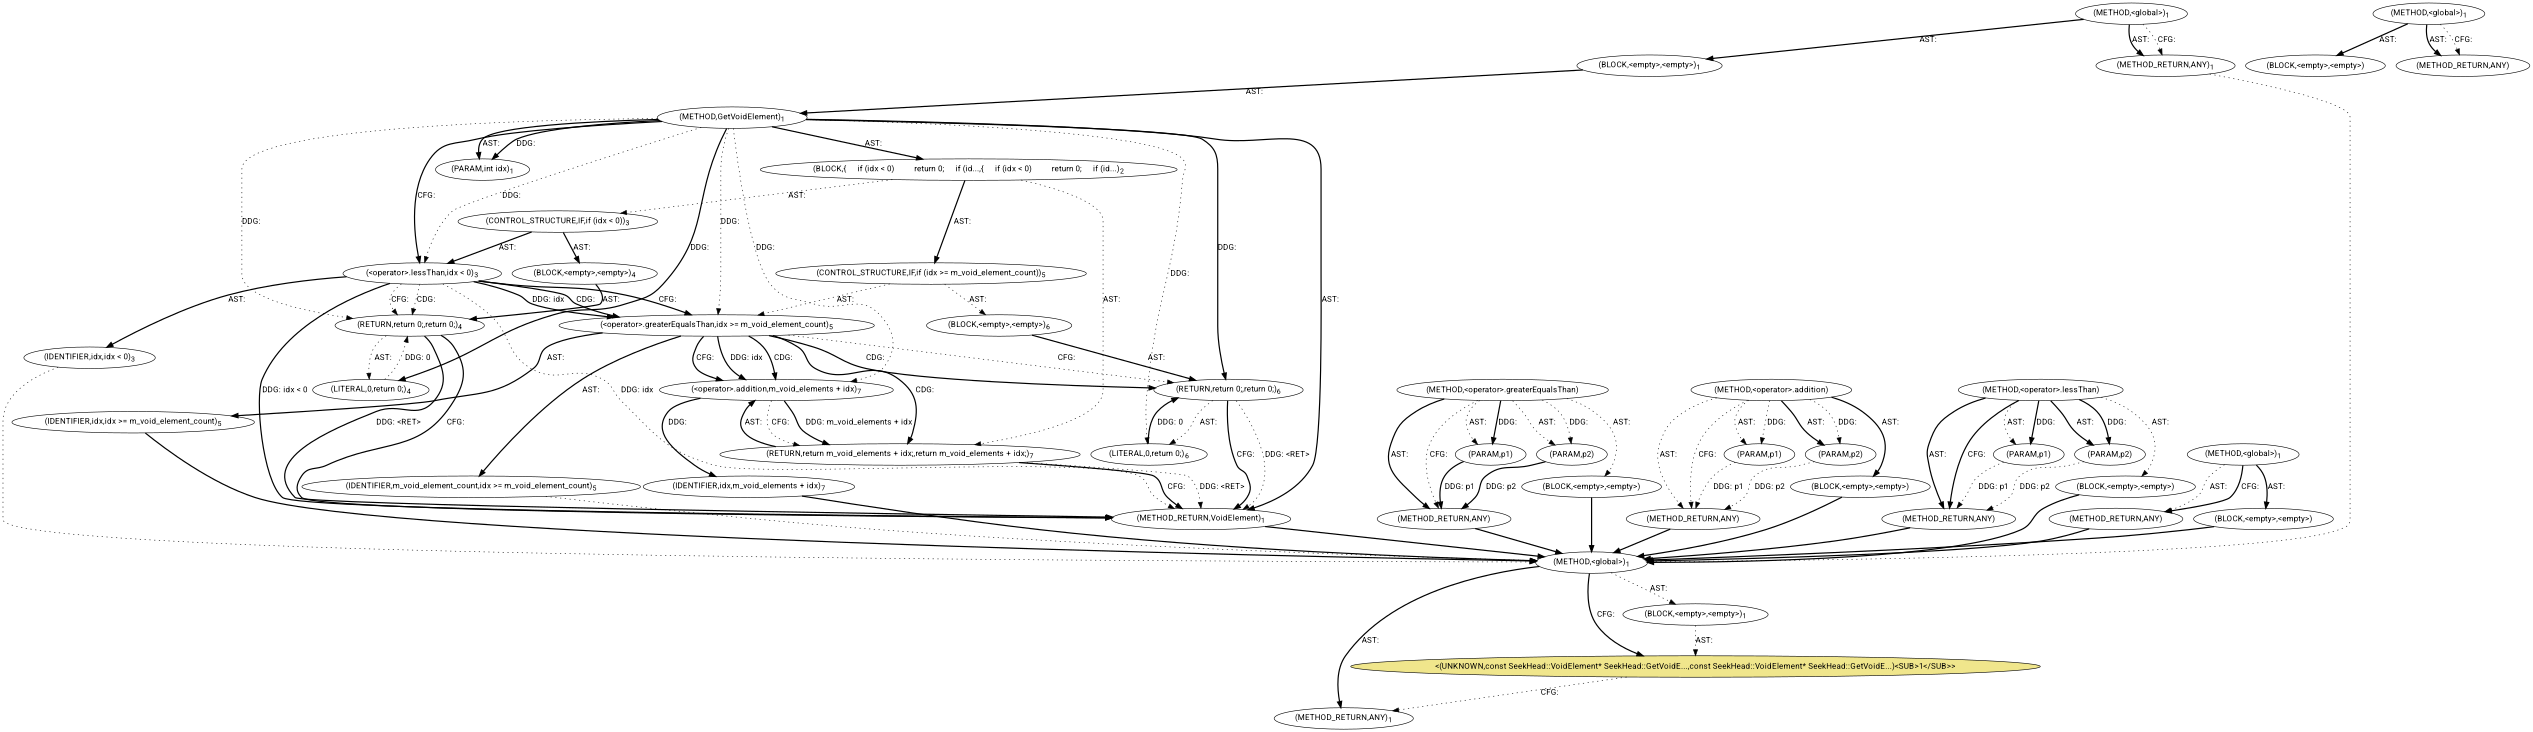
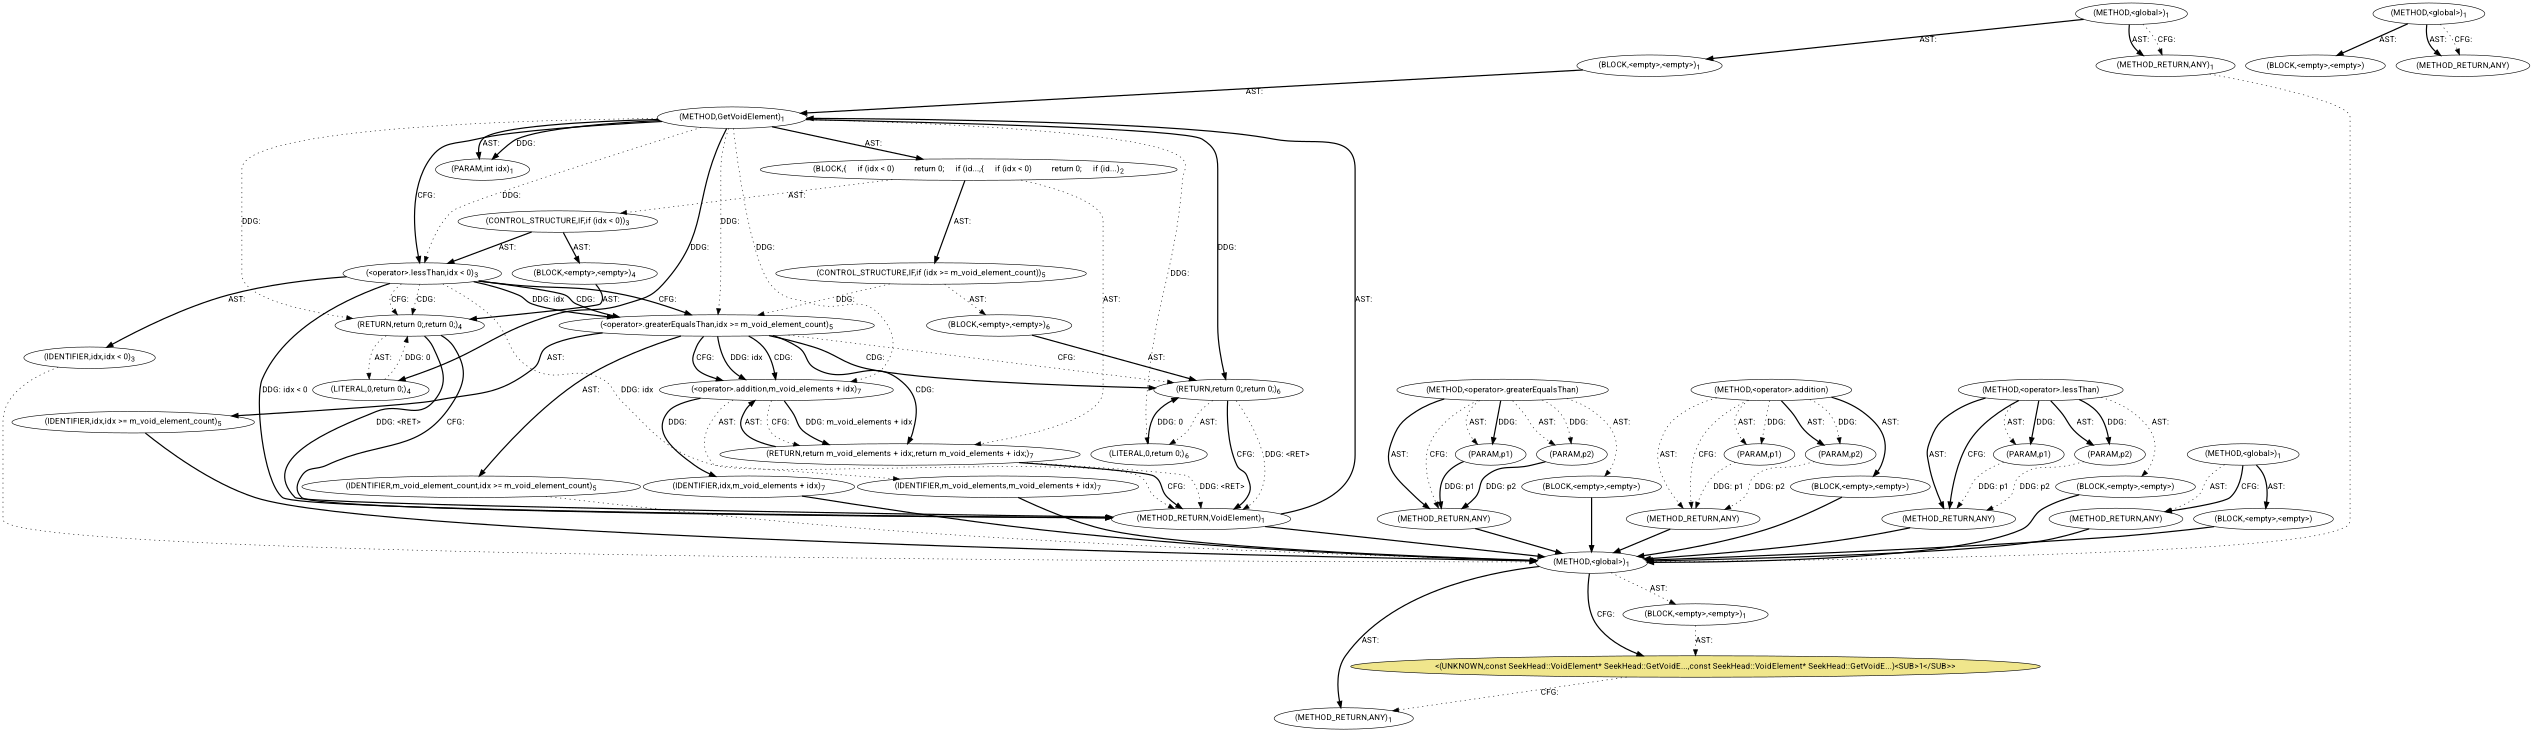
edge "(METHOD,GetVoidElement)" -> "(METHOD_RETURN,VoidElement)": reversed
edge "(CONTROL_STRUCTURE,IF,if (idx >= m_void_element_count))" -> "(<operator>.greaterEqualsThan,idx >= m_void_element_count)": label "AST: " -> "DDG: "
node "(IDENTIFIER,m_void_elements,m_void_elements + idx)": added
